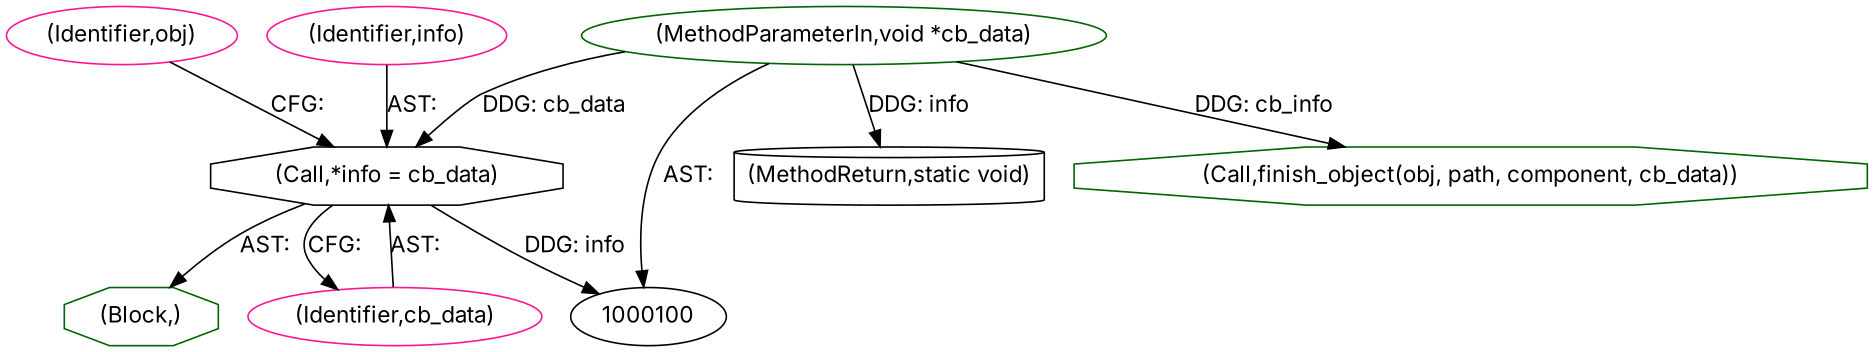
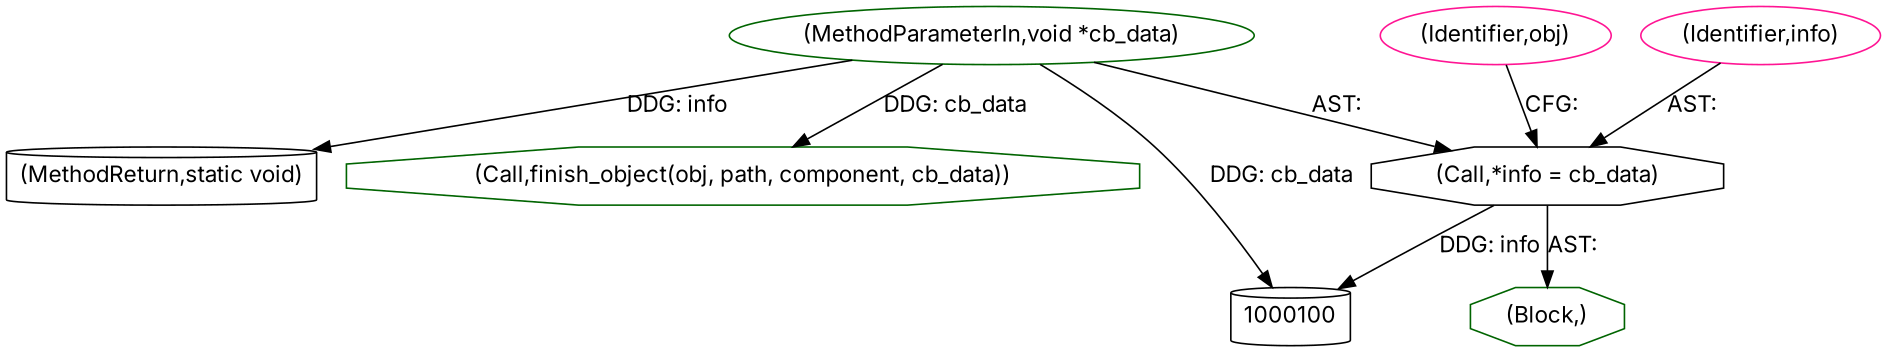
edge "(MethodParameterIn,void *cb_data)" -> "(Call,*info = cb_data)": label "DDG: cb_data" -> "AST: "
edge "(MethodParameterIn,void *cb_data)" -> "(Call,finish_object(obj, path, component, cb_data))": label "DDG: cb_info" -> "DDG: cb_data"
edge "(MethodParameterIn,void *cb_data)" -> "1000100": label "AST: " -> "DDG: cb_data"
node "(Identifier,cb_data)": removed
node "1000100": shape ellipse -> cylinder
